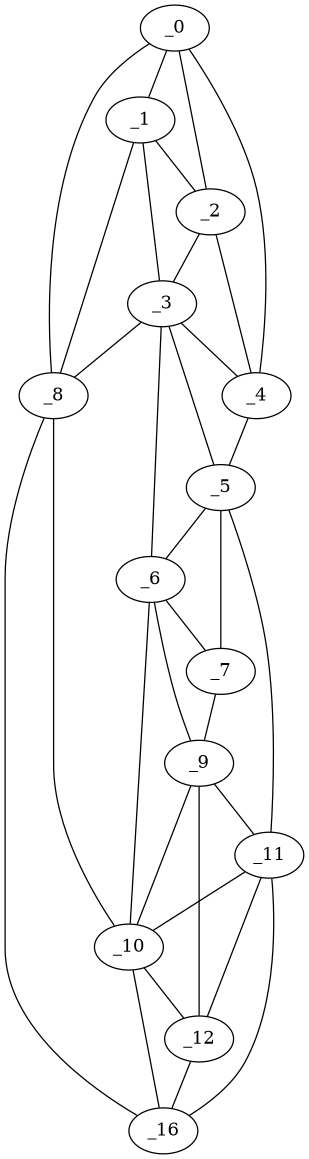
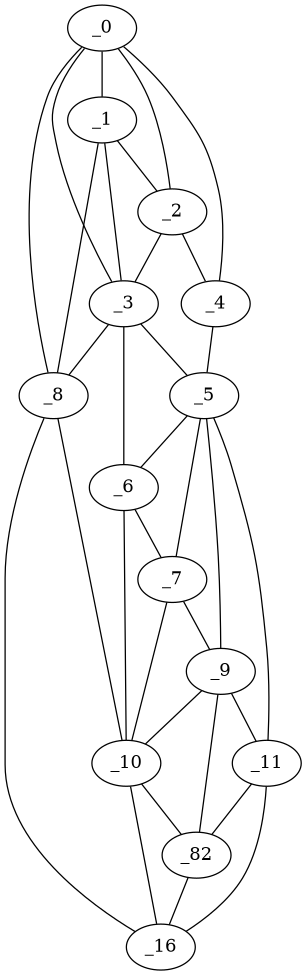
edge "_3" -- "_4": now "_3" -- "_0"
edge "_6" -- "_9": now "_5" -- "_9"
edge "_11" -- "_10": now "_7" -- "_10"
node "_12": label "_12" -> "_82"
